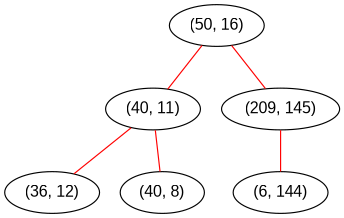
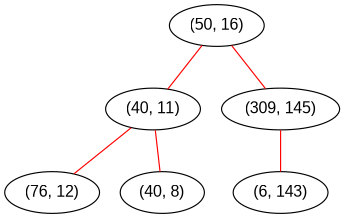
node "(209, 145)": label "(209, 145)" -> "(309, 145)"
node "(36, 12)": label "(36, 12)" -> "(76, 12)"
node "(6, 144)": label "(6, 144)" -> "(6, 143)"
